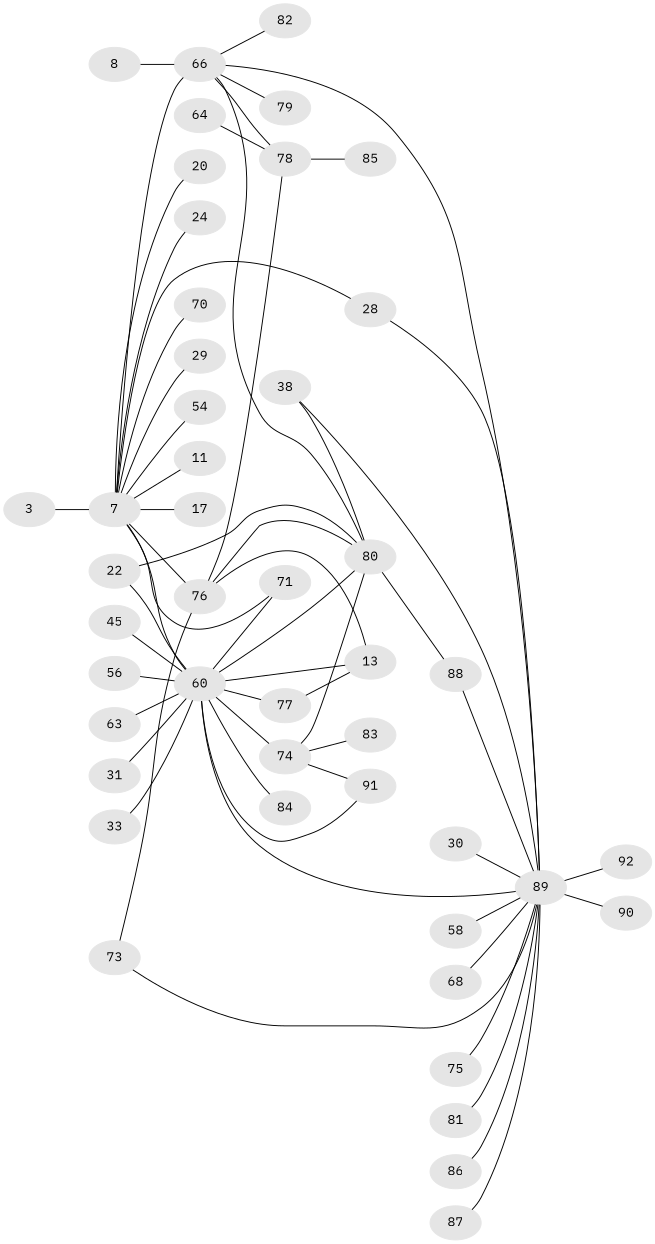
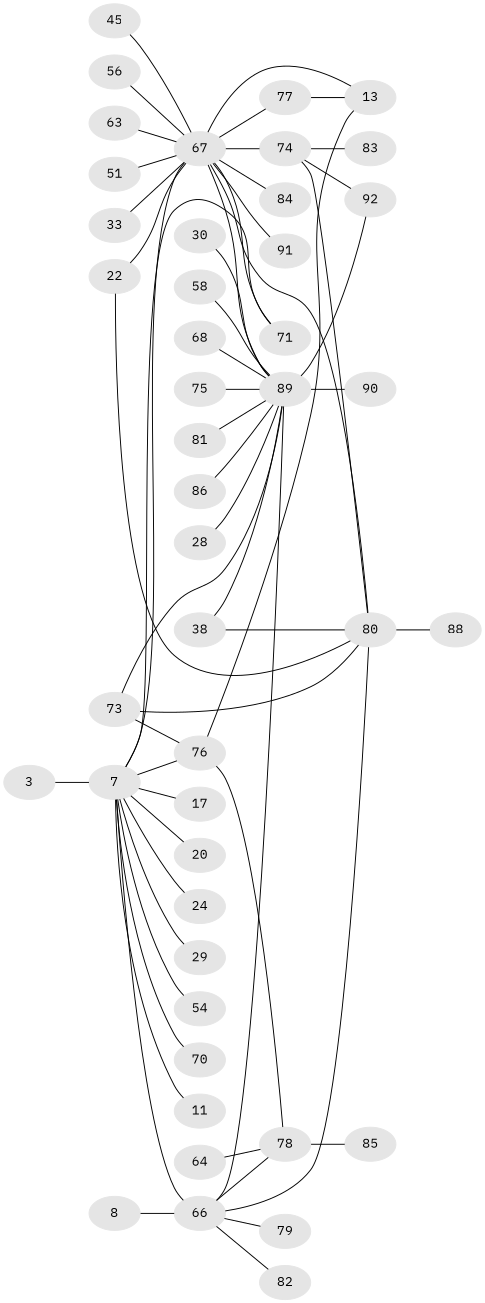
edge "28" -- "7": removed
edge "80" -- "76": now "80" -- "73"
node "60": label "60" -> "67"
edge "74" -- "91": now "74" -- "92"
node "31": label "31" -> "51"
edge "88" -- "89": removed
node "87": removed
